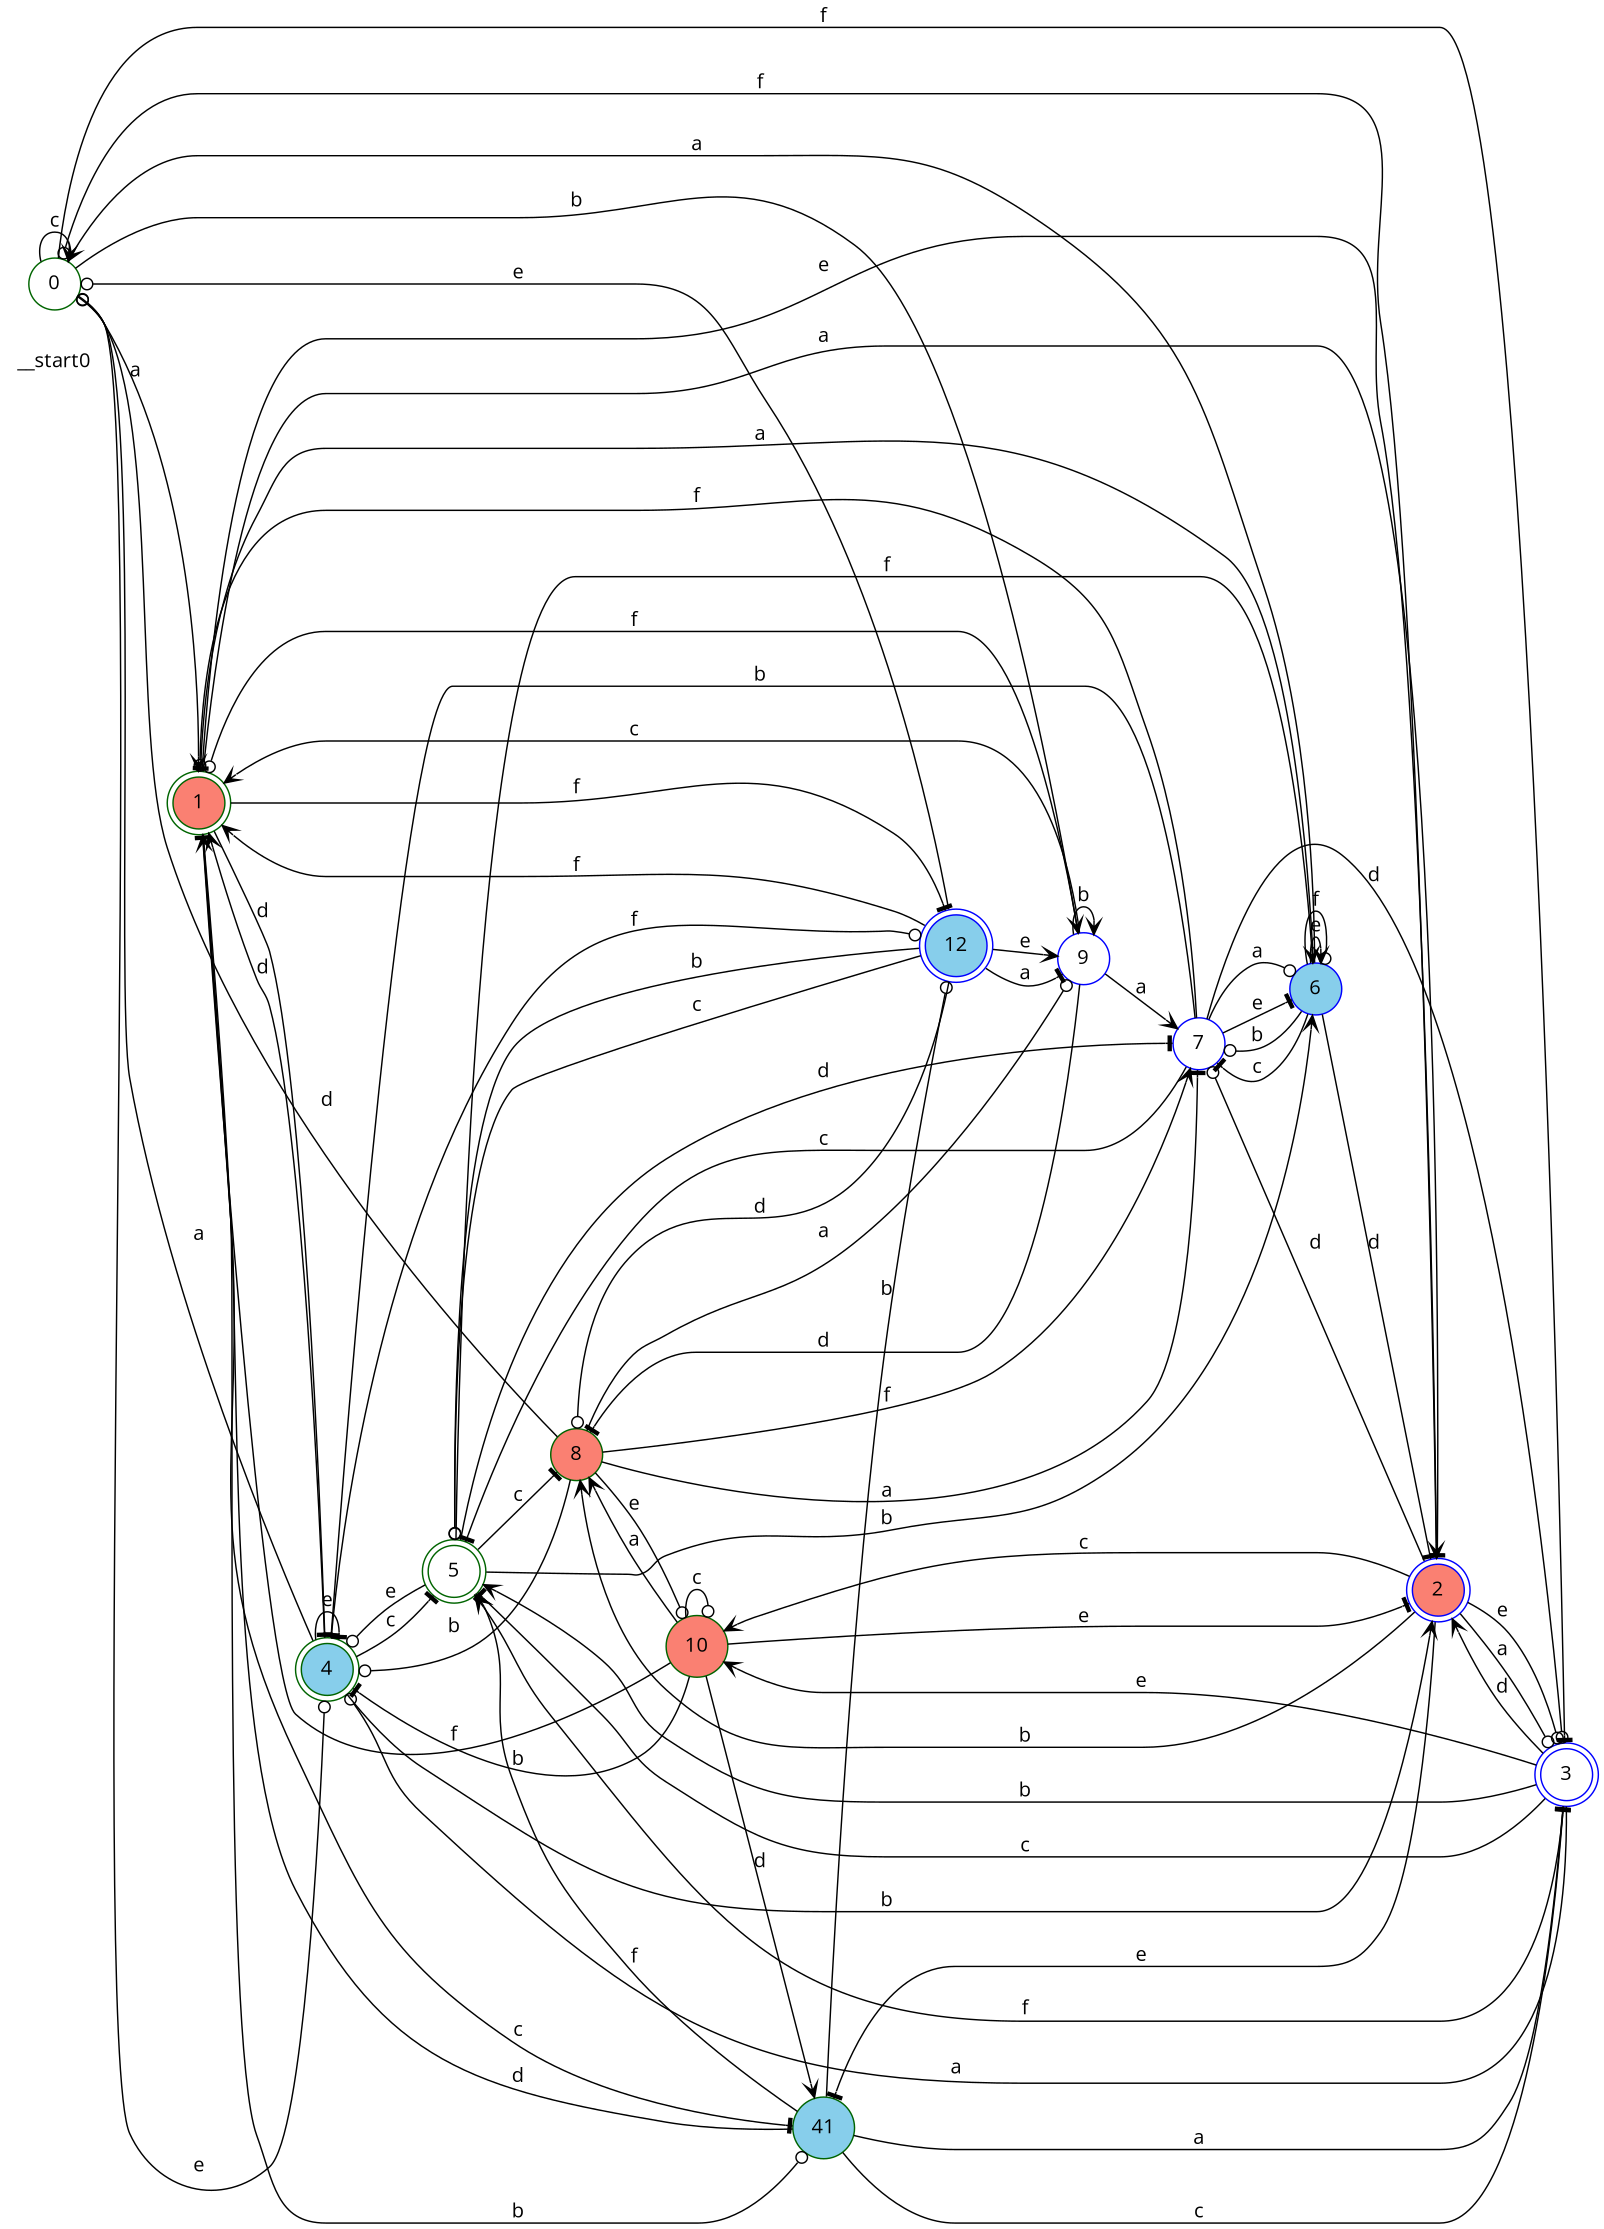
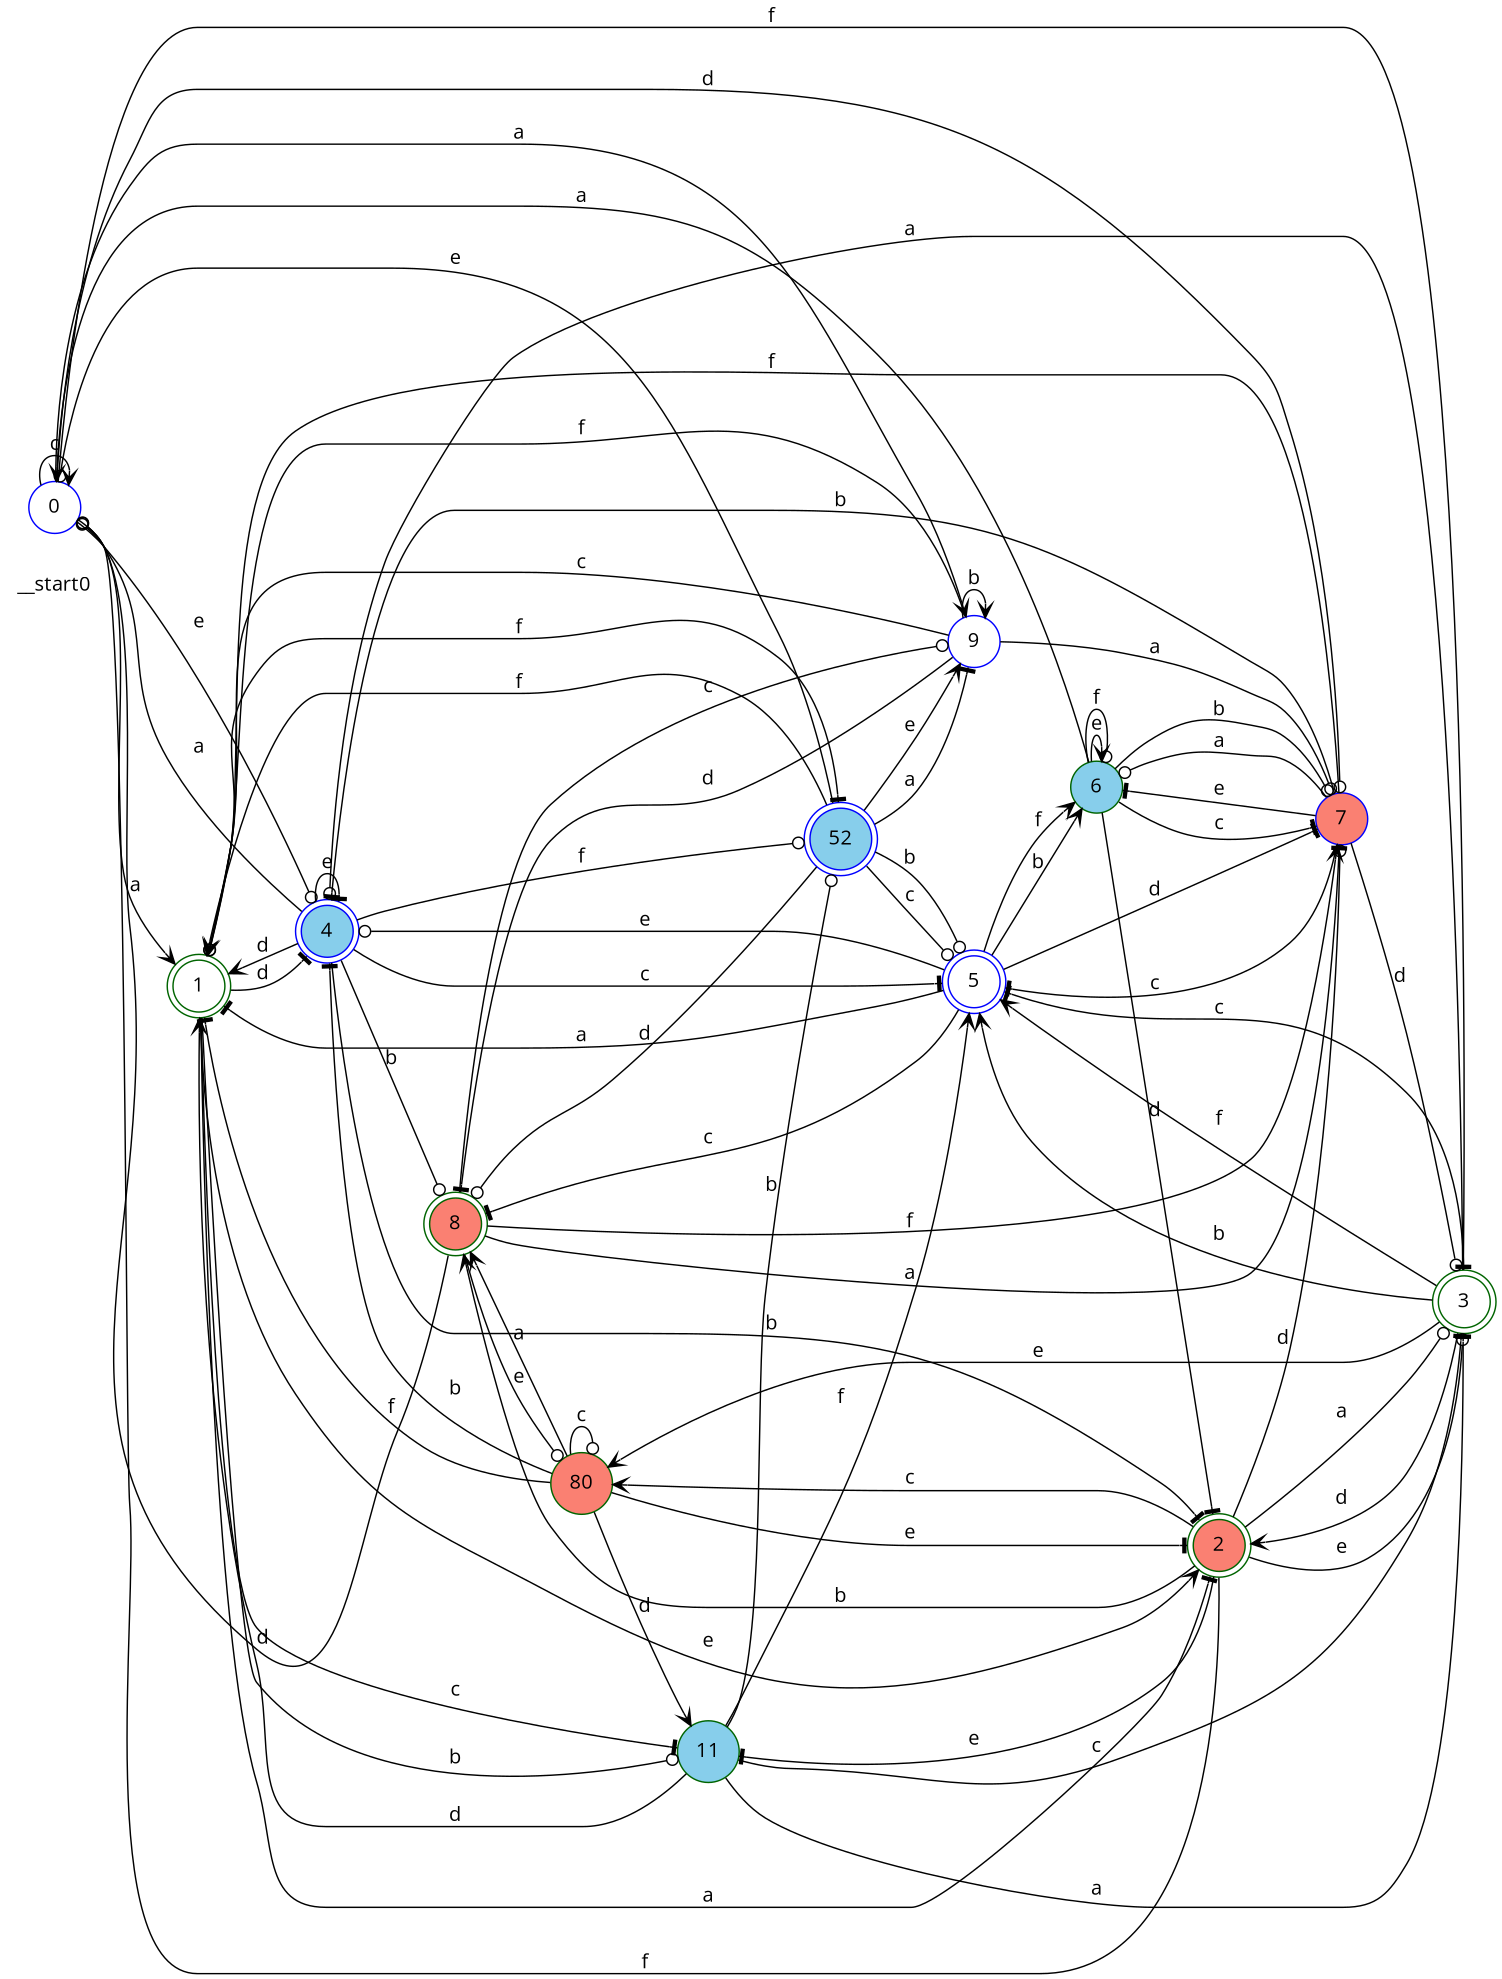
edge "0" -> "7": added, label "d"
edge "0" -> "9": label "b" -> "a"
node "0": color darkgreen -> blue
edge "6" -> "1": now "5" -> "1"
node "1": fillcolor salmon -> white
node "12": label "12" -> "52"
node "6": color blue -> darkgreen
edge "9" -> "7": arrowhead vee -> odot
node "7": fillcolor white -> salmon
edge "8" -> "9": label "a" -> "c"
node "8": shape circle -> doublecircle
node "5": color darkgreen -> blue
node "2": color blue -> darkgreen
edge "8" -> "4": reversed
node "10": label "10" -> "80"
node "4": color darkgreen -> blue
node "3": color blue -> darkgreen
edge "4" -> "2": arrowhead vee -> tee
node "41": label "41" -> "11"
